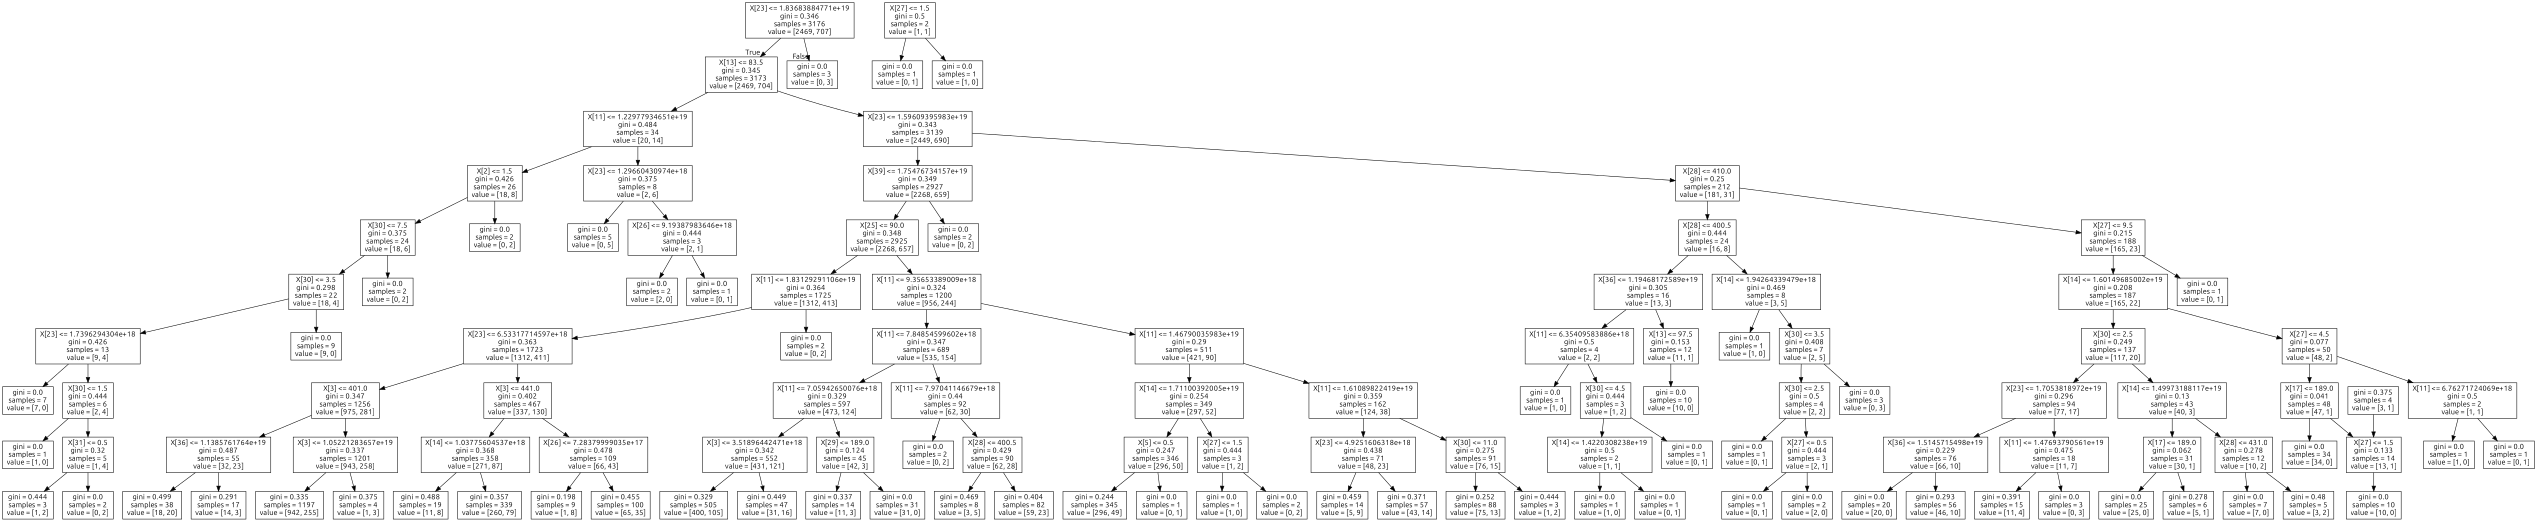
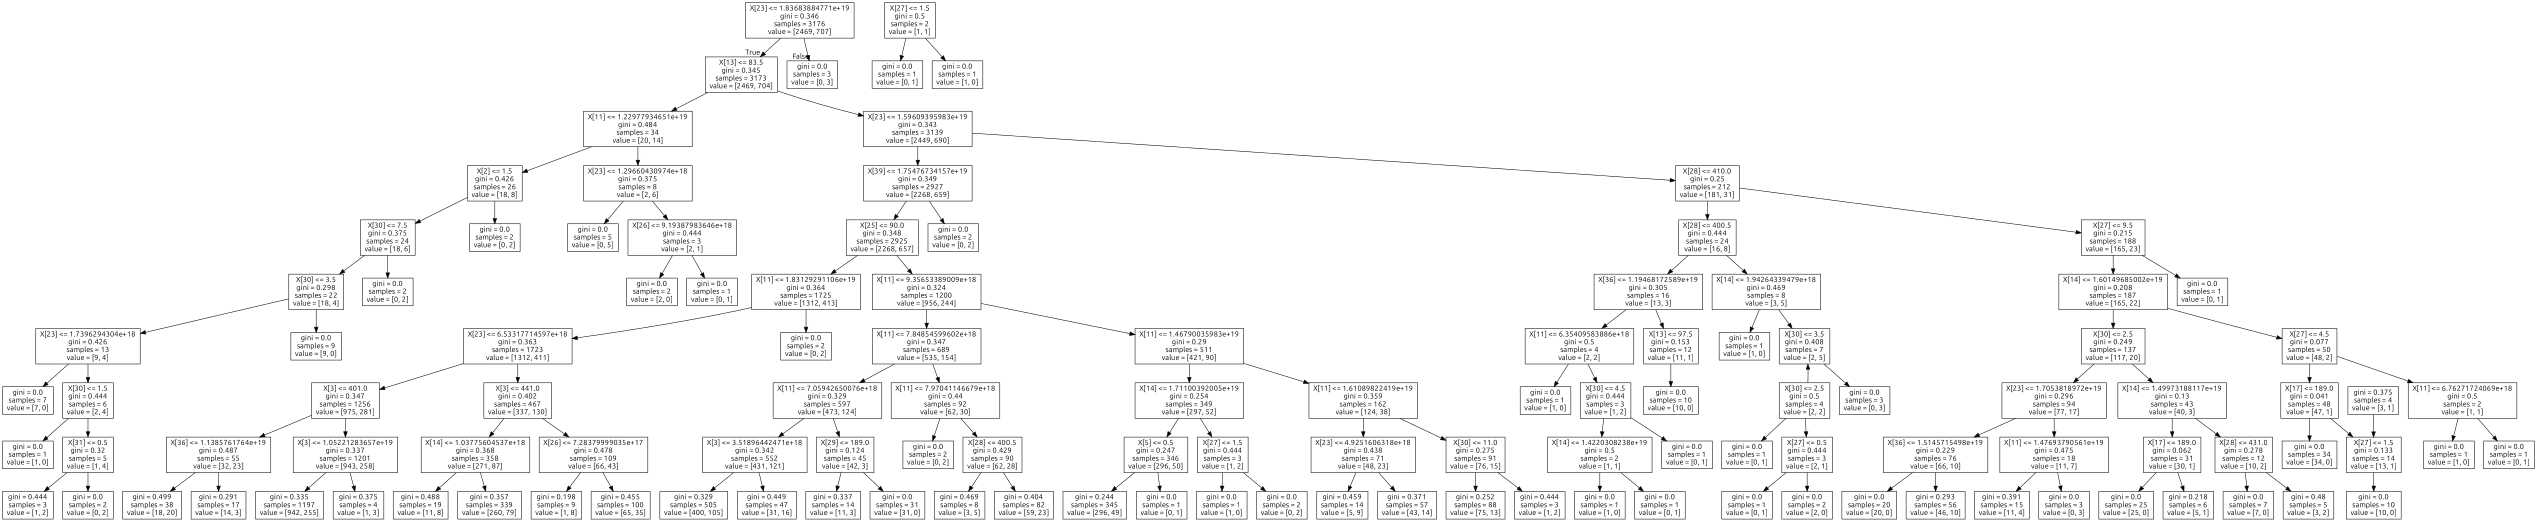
edge "X[30] <= 3.5 gini = 0.408 samples = 7 value = [2, 5]" -> "X[30] <= 2.5 gini = 0.5 samples = 4 value = [2, 2]": reversed
node "gini = 0.278 samples = 6 value = [5, 1]": label "gini = 0.278 samples = 6 value = [5, 1]" -> "gini = 0.218 samples = 6 value = [5, 1]"
